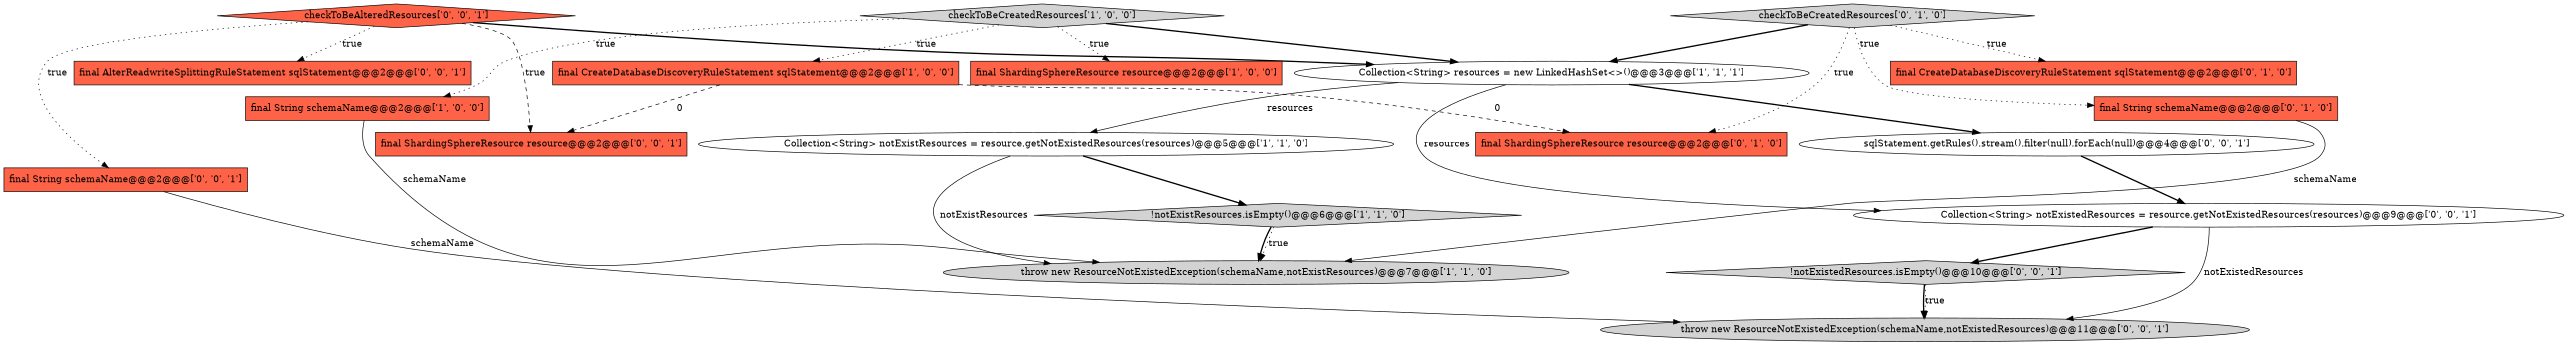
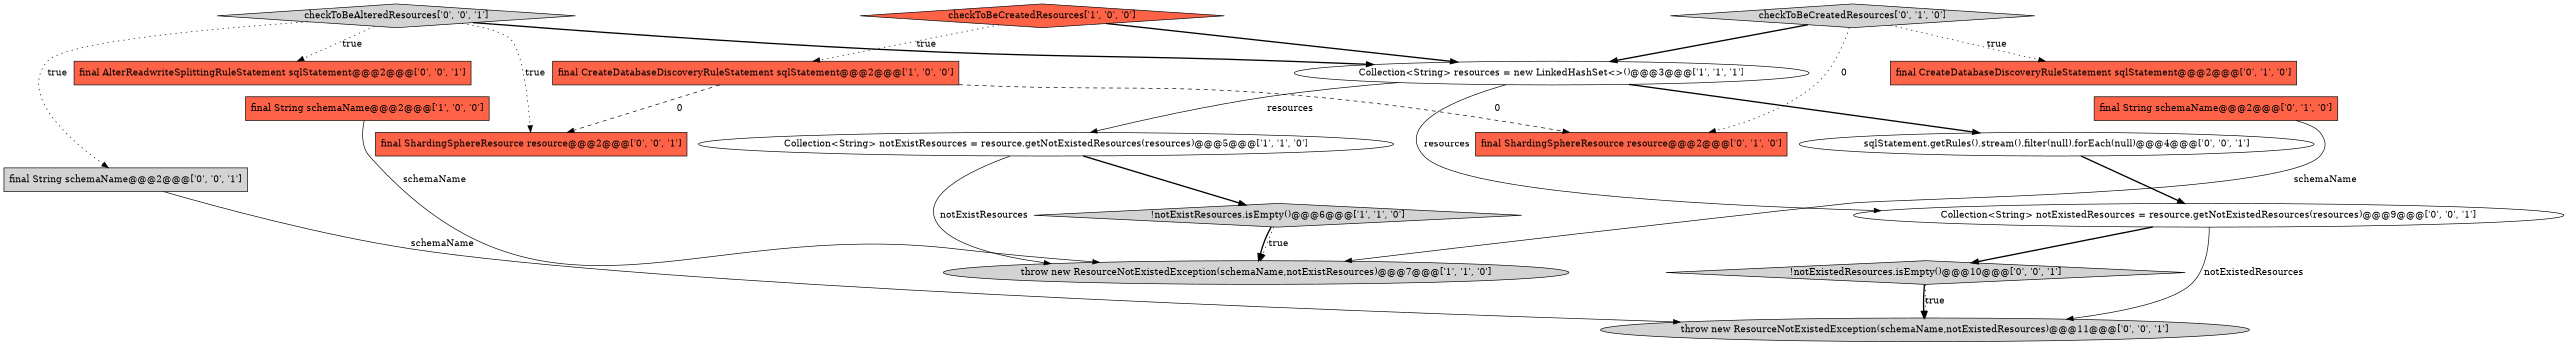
node "checkToBeAlteredResources['0', '0', '1']": fillcolor tomato -> lightgray
node "checkToBeCreatedResources['1', '0', '0']": fillcolor lightgray -> tomato
edge "checkToBeCreatedResources['1', '0', '0']" -> "final String schemaName@@@2@@@['1', '0', '0']": removed, label "true"
edge "checkToBeAlteredResources['0', '0', '1']" -> "final ShardingSphereResource resource@@@2@@@['0', '0', '1']": style dashed -> dotted
node "final ShardingSphereResource resource@@@2@@@['1', '0', '0']": removed
edge "checkToBeCreatedResources['0', '1', '0']" -> "final ShardingSphereResource resource@@@2@@@['0', '1', '0']": label "true" -> "0"
edge "checkToBeCreatedResources['0', '1', '0']" -> "final String schemaName@@@2@@@['0', '1', '0']": removed, label "true"
node "final String schemaName@@@2@@@['0', '0', '1']": fillcolor tomato -> lightgray
